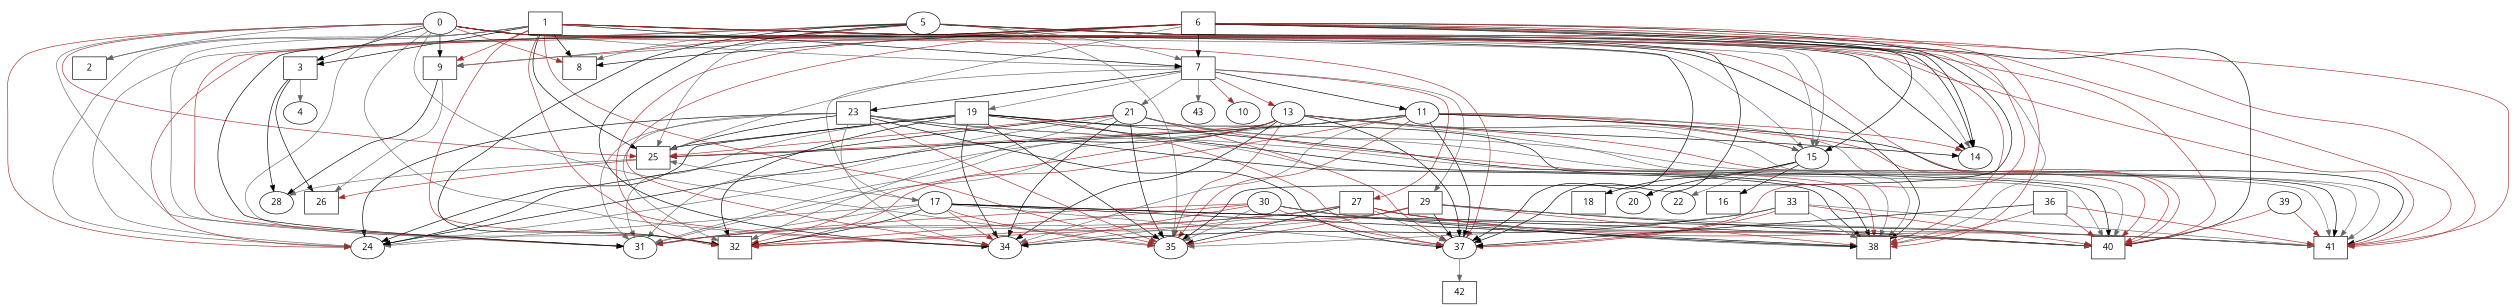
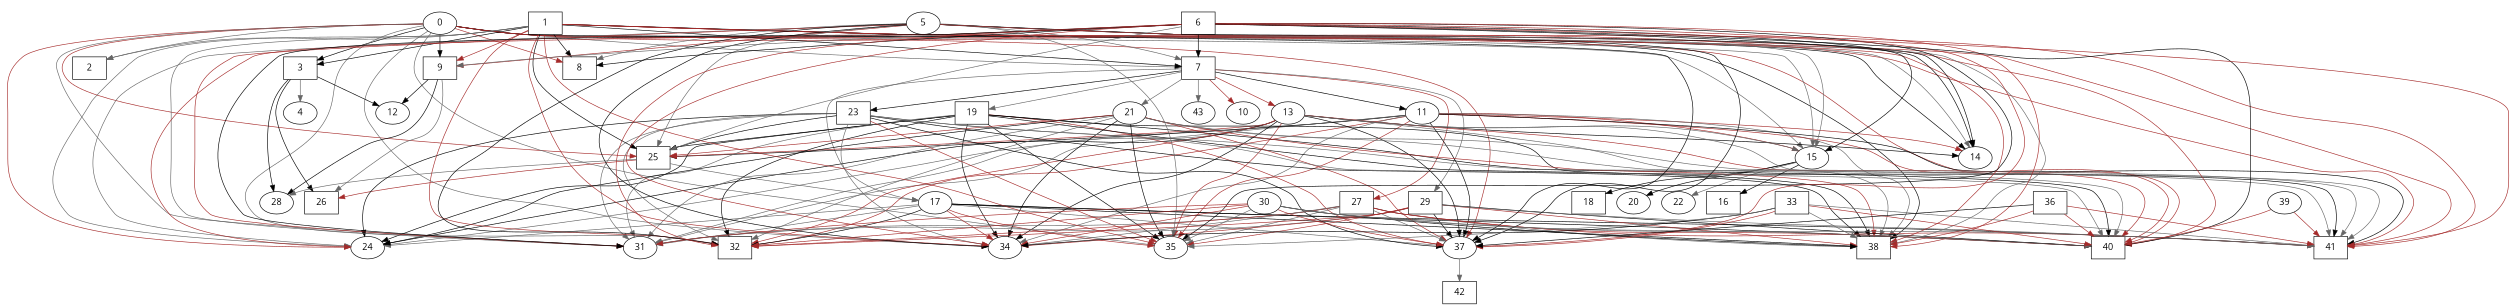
node "12": added
edge "17" -> "25": reversed
edge "27" -> "35": color black -> gray40
edge "29" -> "34": added
